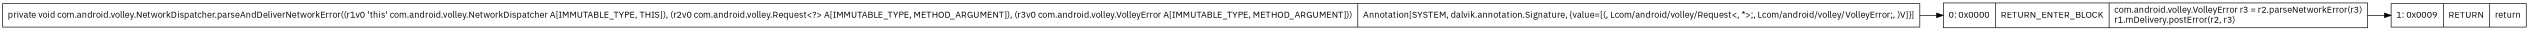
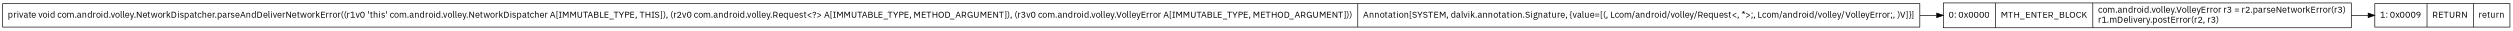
node "0: 0x0000": text "RETURN_ENTER_BLOCK" -> "MTH_ENTER_BLOCK"
